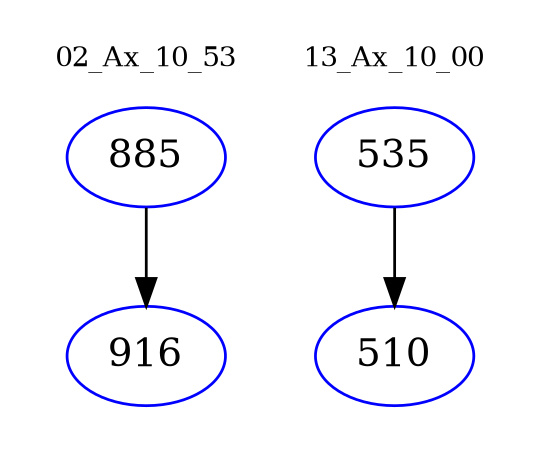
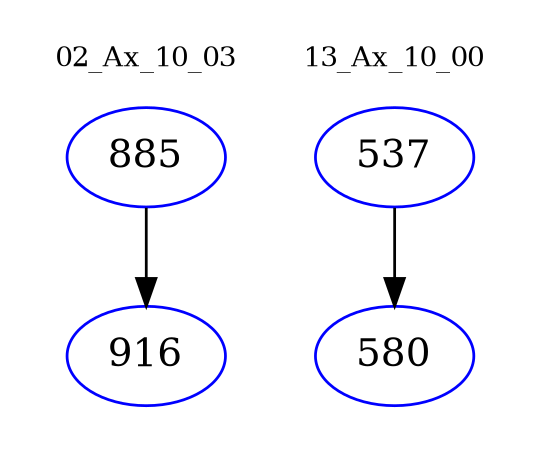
cluster "02_Ax_10_53": label "02_Ax_10_53" -> "02_Ax_10_03"
node "535": label "535" -> "537"
node "510": label "510" -> "580"
